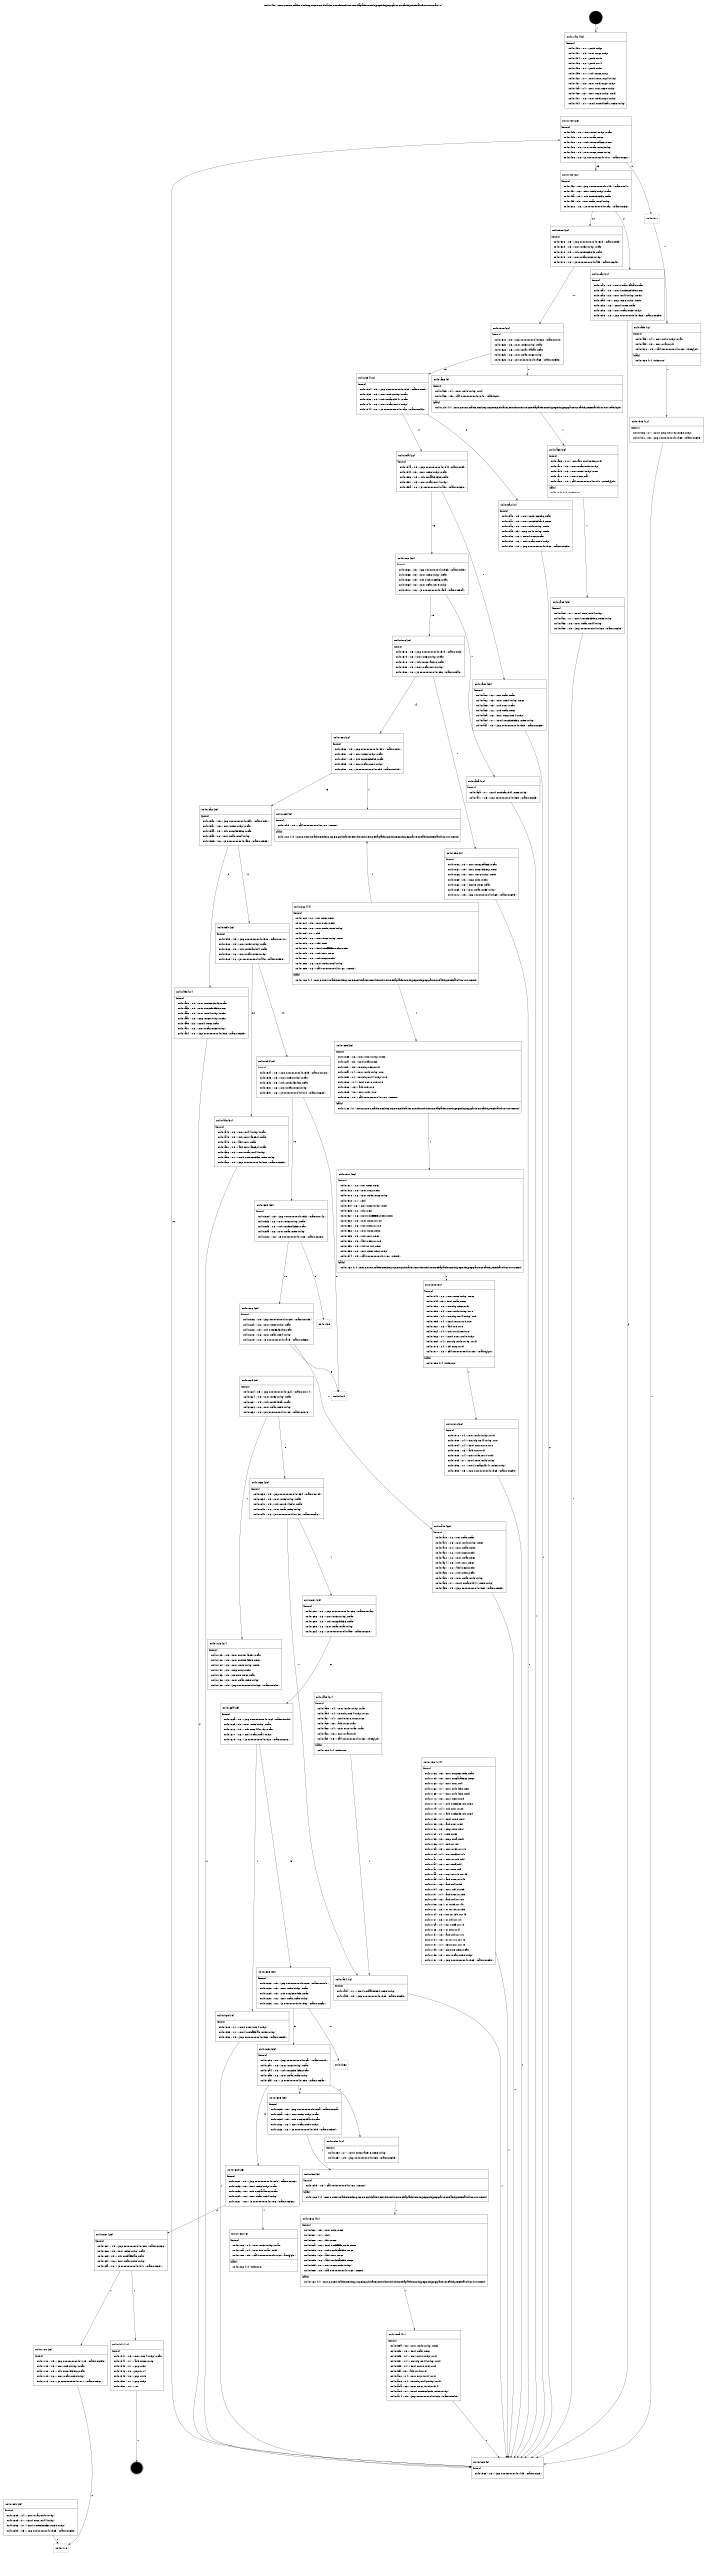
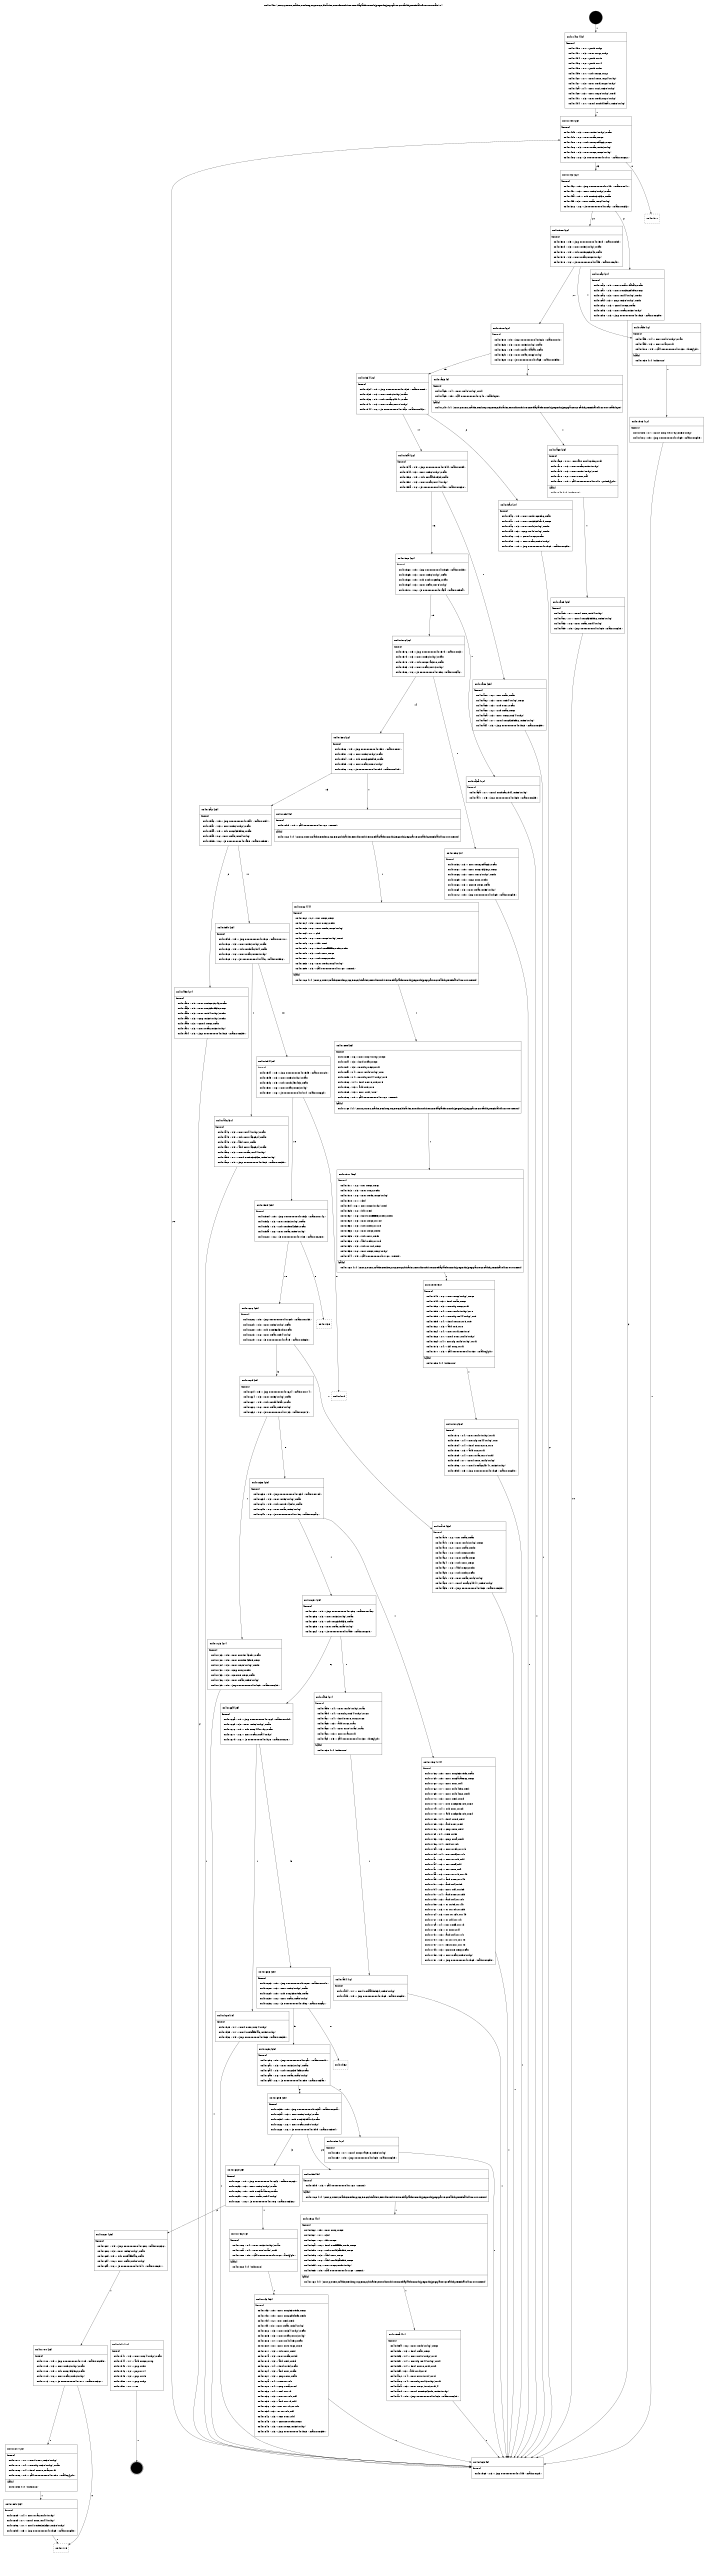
edge "0x4014b0 [43]" -> "0x4014db [23]": added, label "1"
edge "0x401b11" -> "0x401af9 [12]": now "0x401508 [22]" -> "0x401af9 [12]"
edge "0x4018c2 [44]" -> "0x4018bd [5]": reversed
edge "0x4015bb [25]" -> "0x401a46 [31]": label " 22" -> " 1"
edge "0x401606 [25]" -> "0x401b1d": now "0x401606 [25]" -> "0x40161f [25]"
edge "0x401a85 [25]" -> "0x401b69 [5]": label " 1" -> " 10"
edge "0x401651 [25]" -> "0x401ab9 [27]": added, label "1"
edge "0x401638 [25]" -> "0x401ad4 [12]": now "0x401638 [25]" -> "0x401756 [144]"
edge "0x401a46 [31]" -> "0x401b69 [5]": label " 11" -> " 1"
edge "0x40169c [25]" -> "0x4016b5 [25]": label " 4" -> " 21"
edge "0x40169c [25]" -> "0x4016ce [25]": now "0x4016b5 [25]" -> "0x4016ce [25]"
edge "0x4016b5 [25]" -> "0x4019bd [5]": label " 1" -> " 20"
edge "0x401723 [27]" -> "0x401b69 [5]": added, label "1"
edge "0x401850 [12]" -> "0x401b69 [5]": added, label "1"
edge "0x4016e7 [25]" -> "0x401b41 [17]": removed, label "1"
node "0x4017f3 [93]": added
node "0x401877 [20]": added
